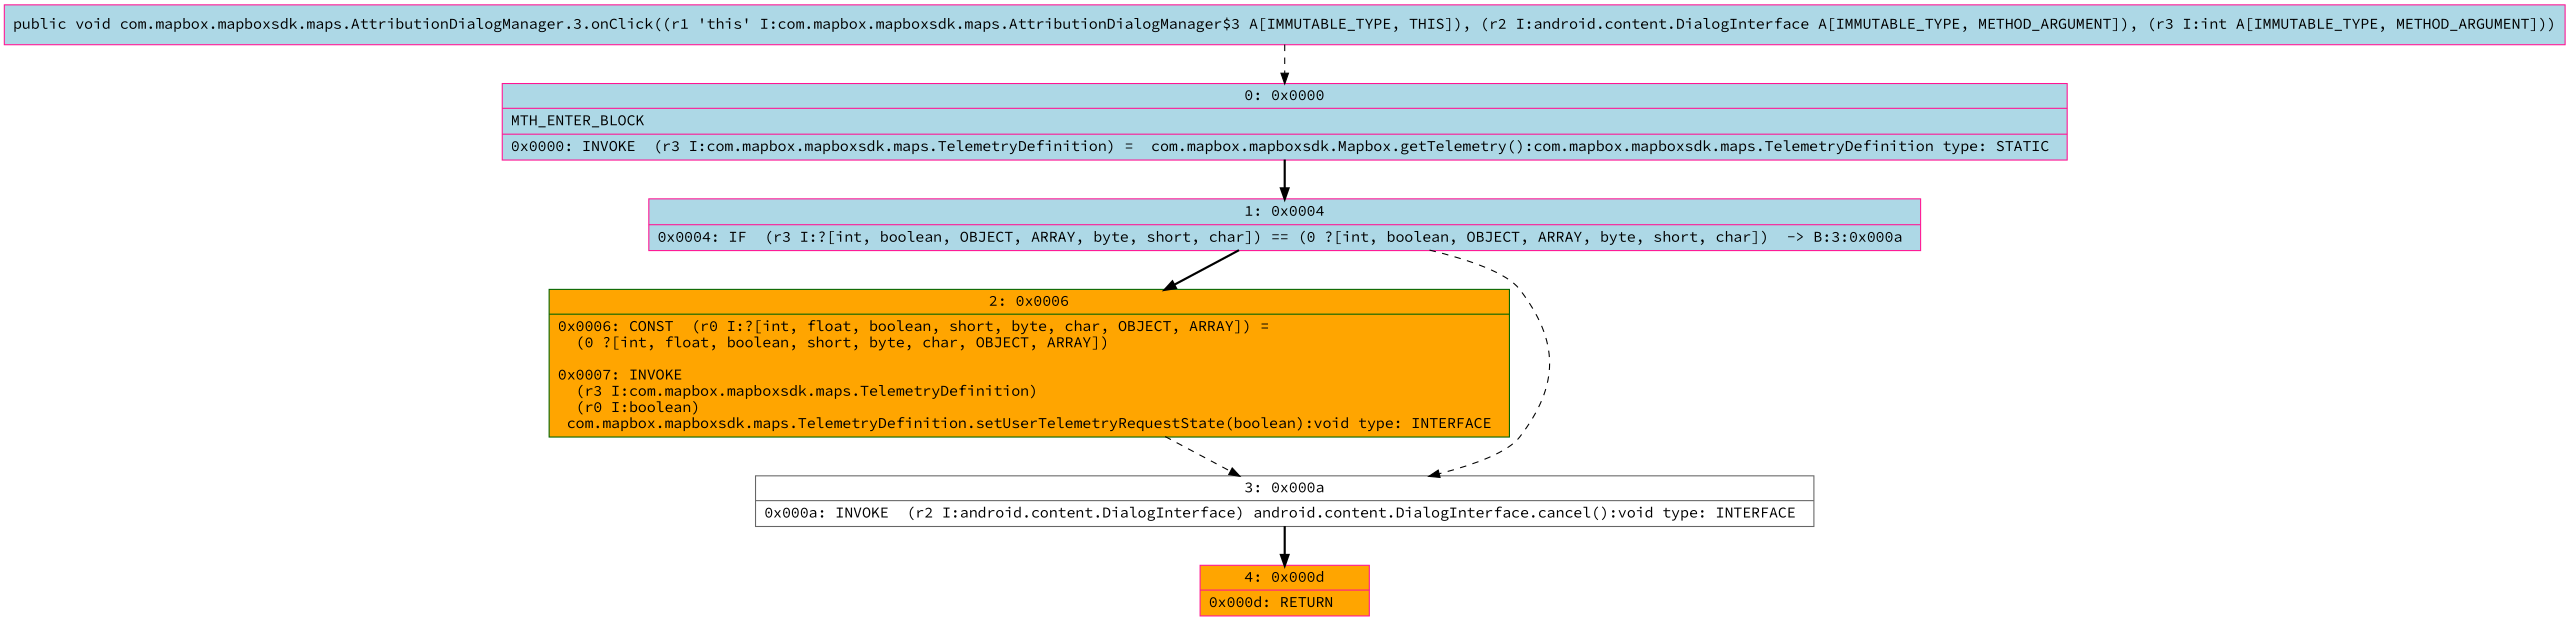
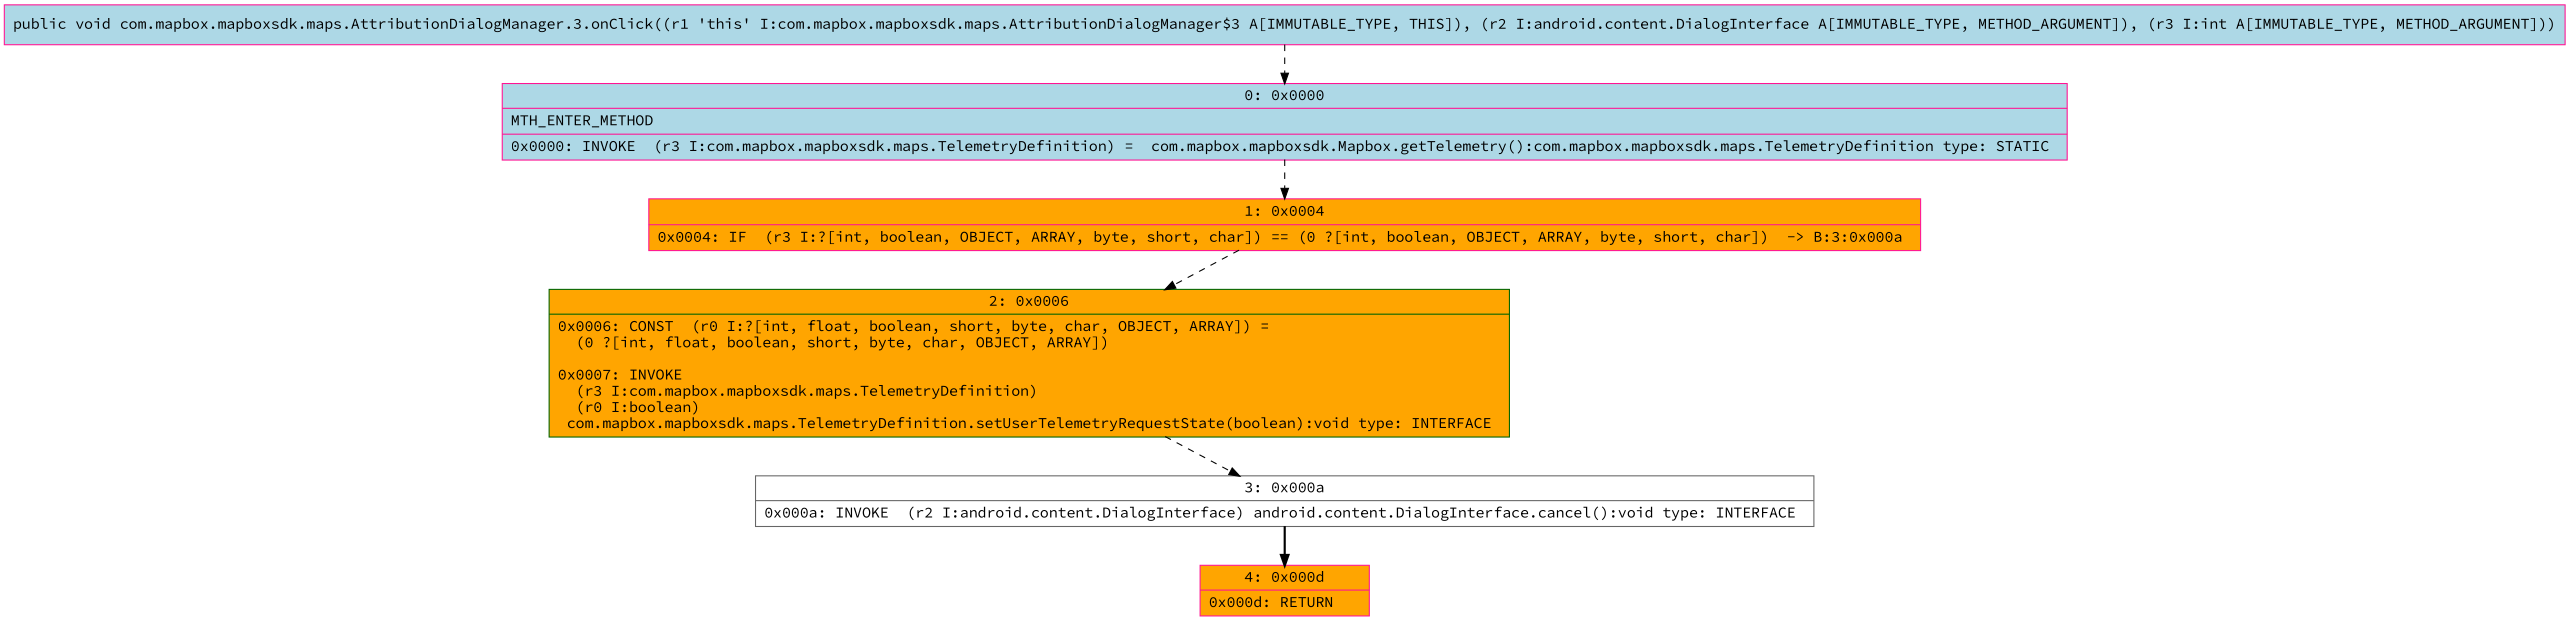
node "0: 0x0000": text "MTH_ENTER_BLOCK" -> "MTH_ENTER_METHOD"
edge "0: 0x0000" -> "1: 0x0004": style bold -> dashed
node "1: 0x0004": fillcolor lightblue -> orange
edge "1: 0x0004" -> "2: 0x0006": style bold -> dashed
edge "1: 0x0004" -> "3: 0x000a": removed
